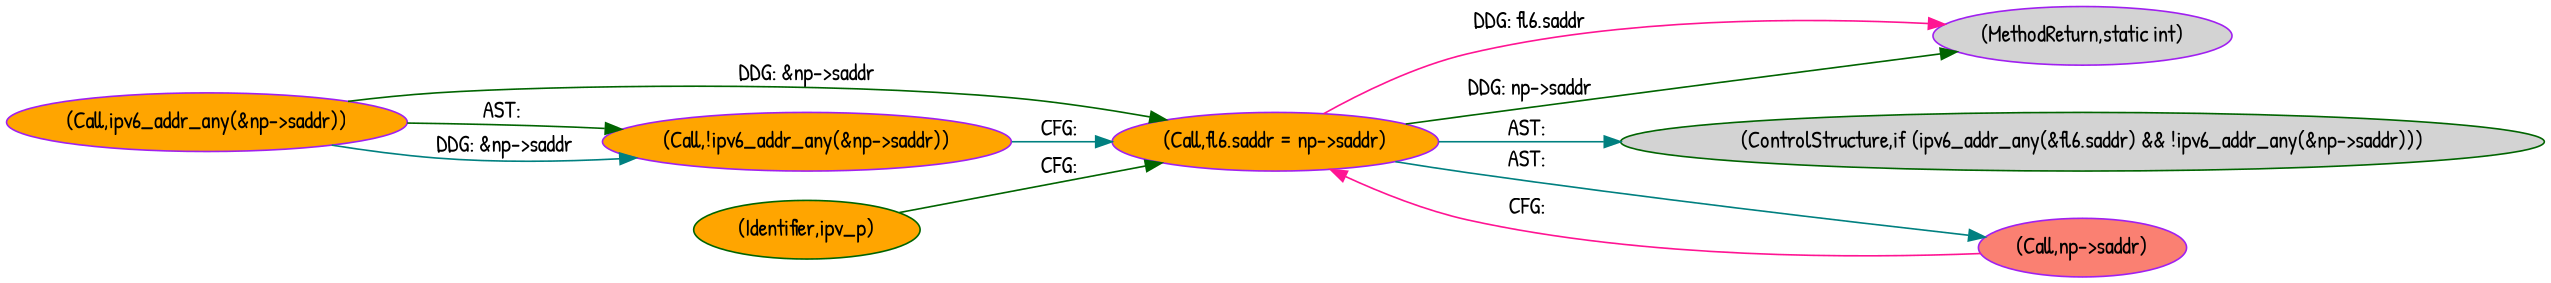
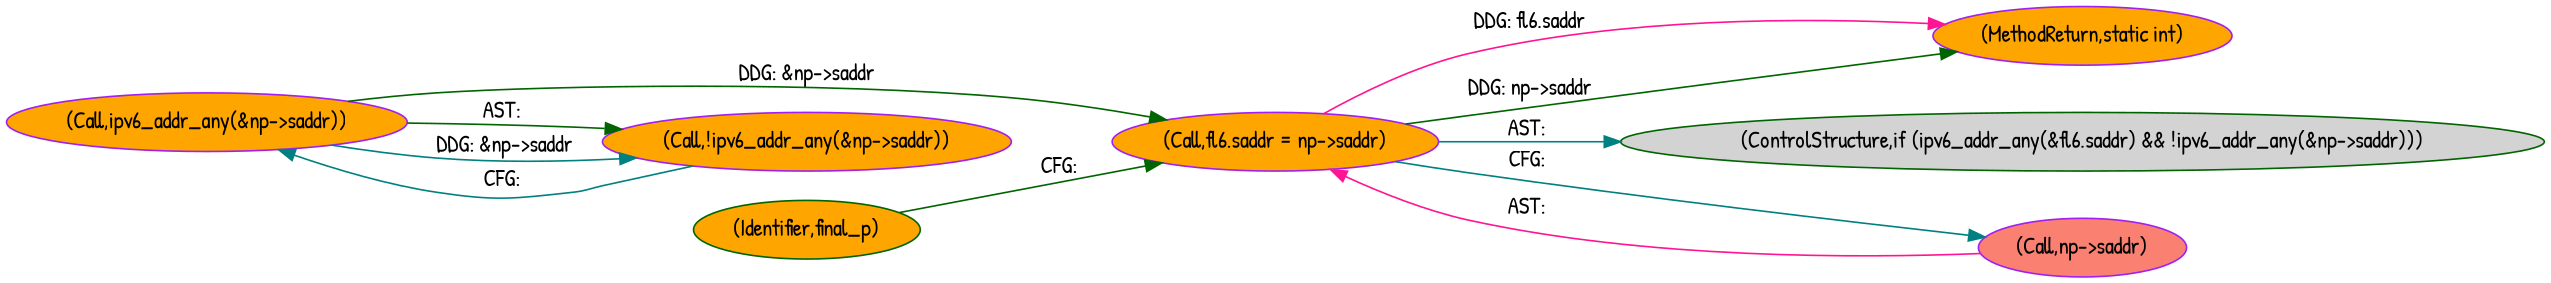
node "(MethodReturn,static int)": fillcolor lightgrey -> orange
edge "(Call,!ipv6_addr_any(&np->saddr))" -> "(Call,fl6.saddr = np->saddr)": now "(Call,!ipv6_addr_any(&np->saddr))" -> "(Call,ipv6_addr_any(&np->saddr))"
edge "(Call,fl6.saddr = np->saddr)" -> "(Call,np->saddr)": label "AST: " -> "CFG: "
edge "(Call,np->saddr)" -> "(Call,fl6.saddr = np->saddr)": label "CFG: " -> "AST: "
node "(Identifier,ipv_p)": label "(Identifier,ipv_p)" -> "(Identifier,final_p)"
